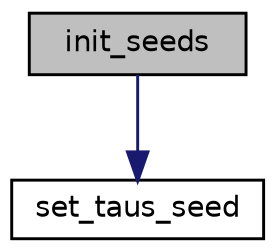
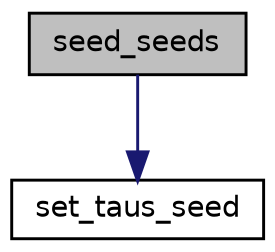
node "init_seeds": label "init_seeds" -> "seed_seeds"
